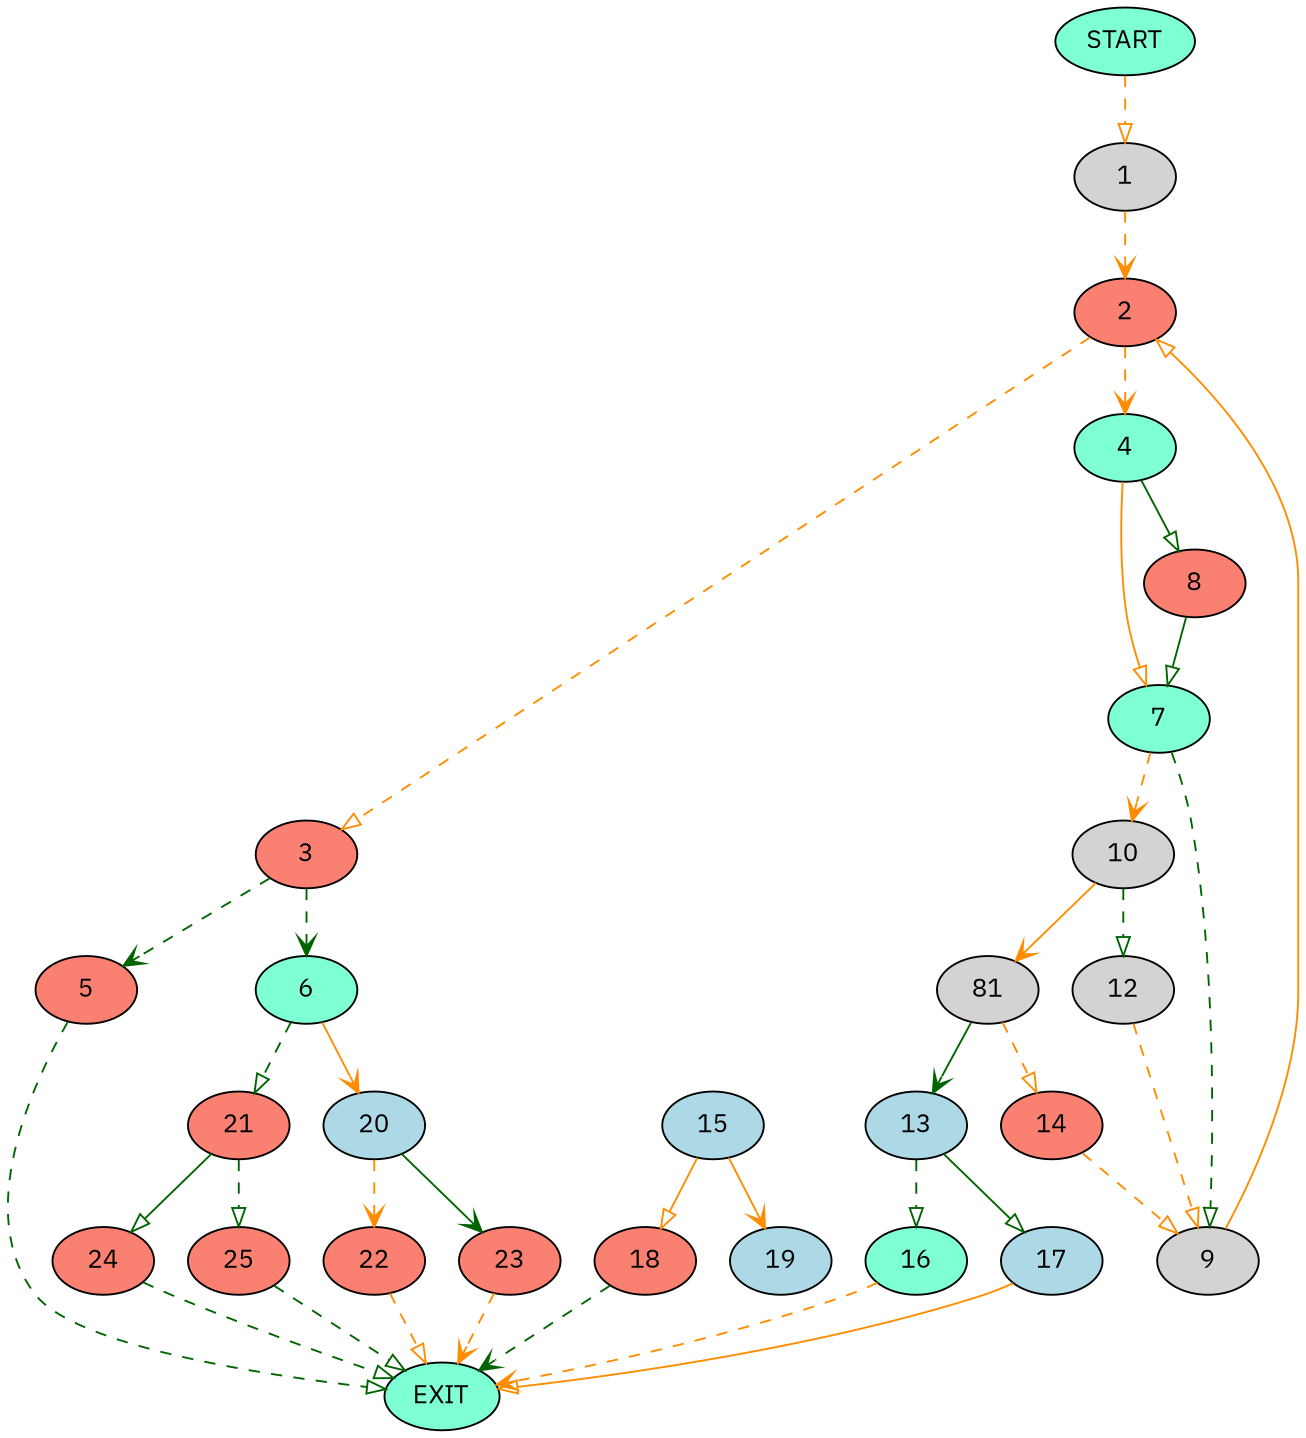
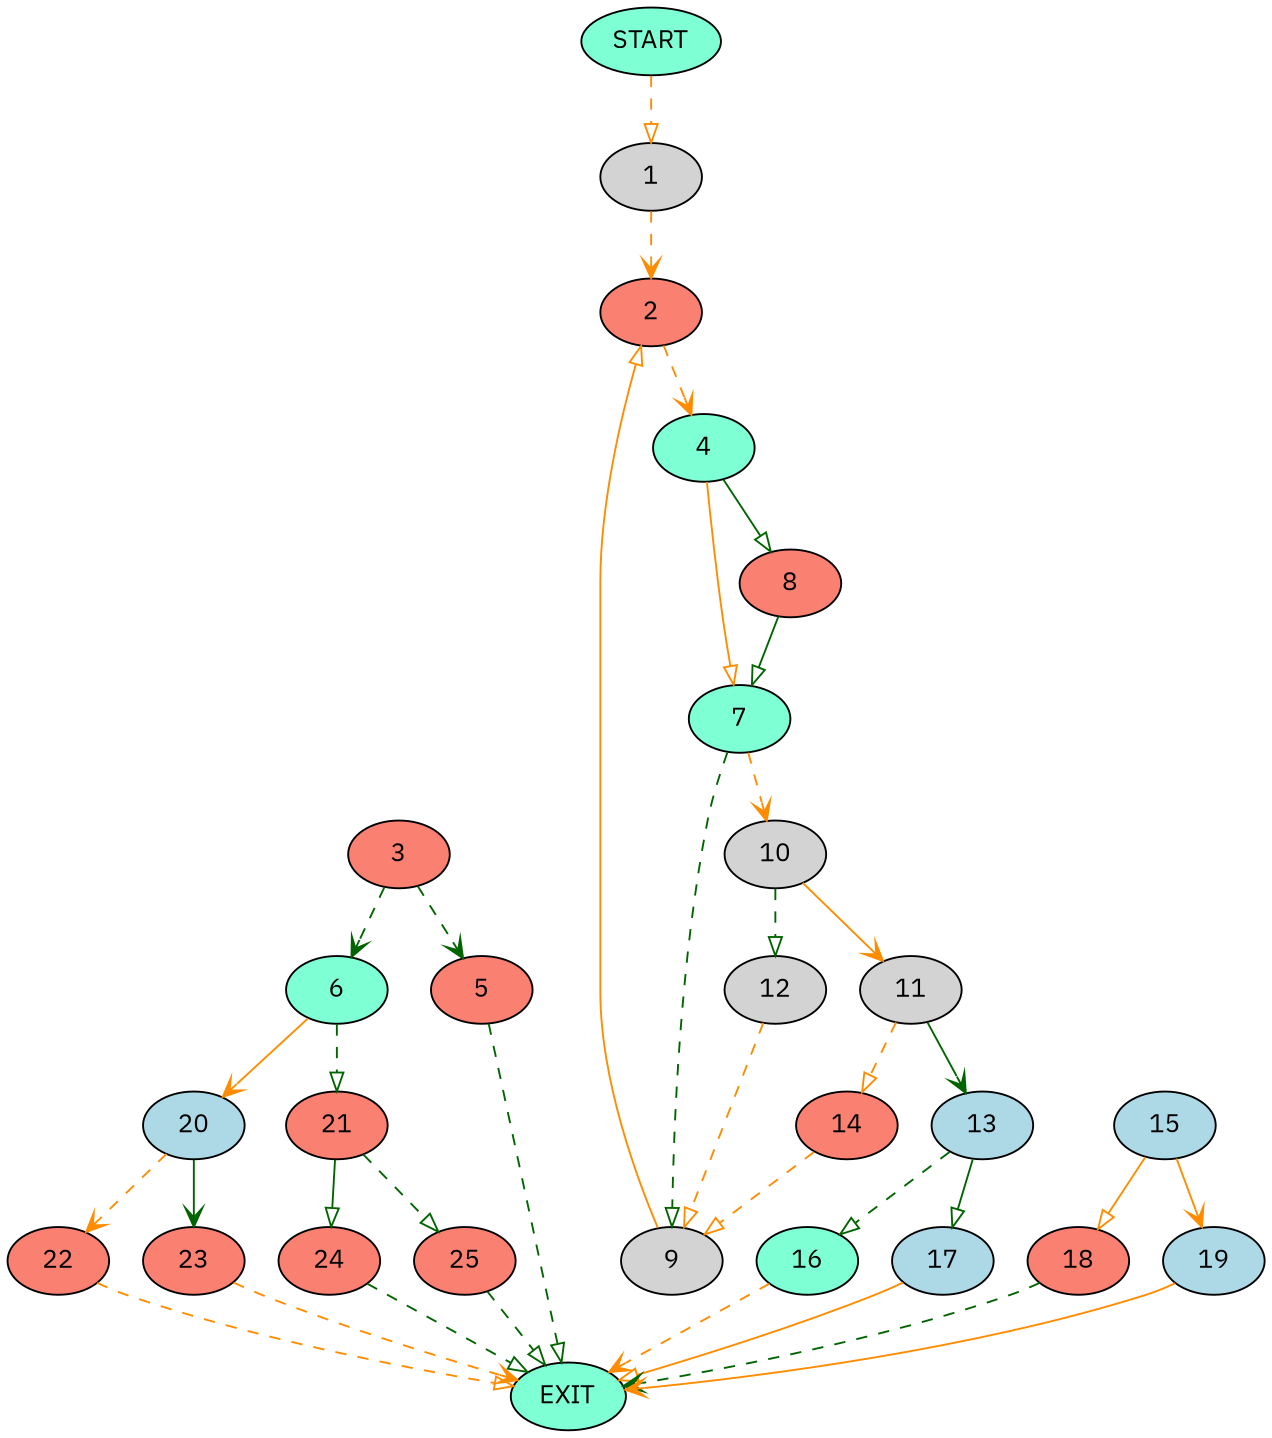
edge "2" -> "3": removed
node "81": label "81" -> "11"
edge "19" -> "EXIT": added
